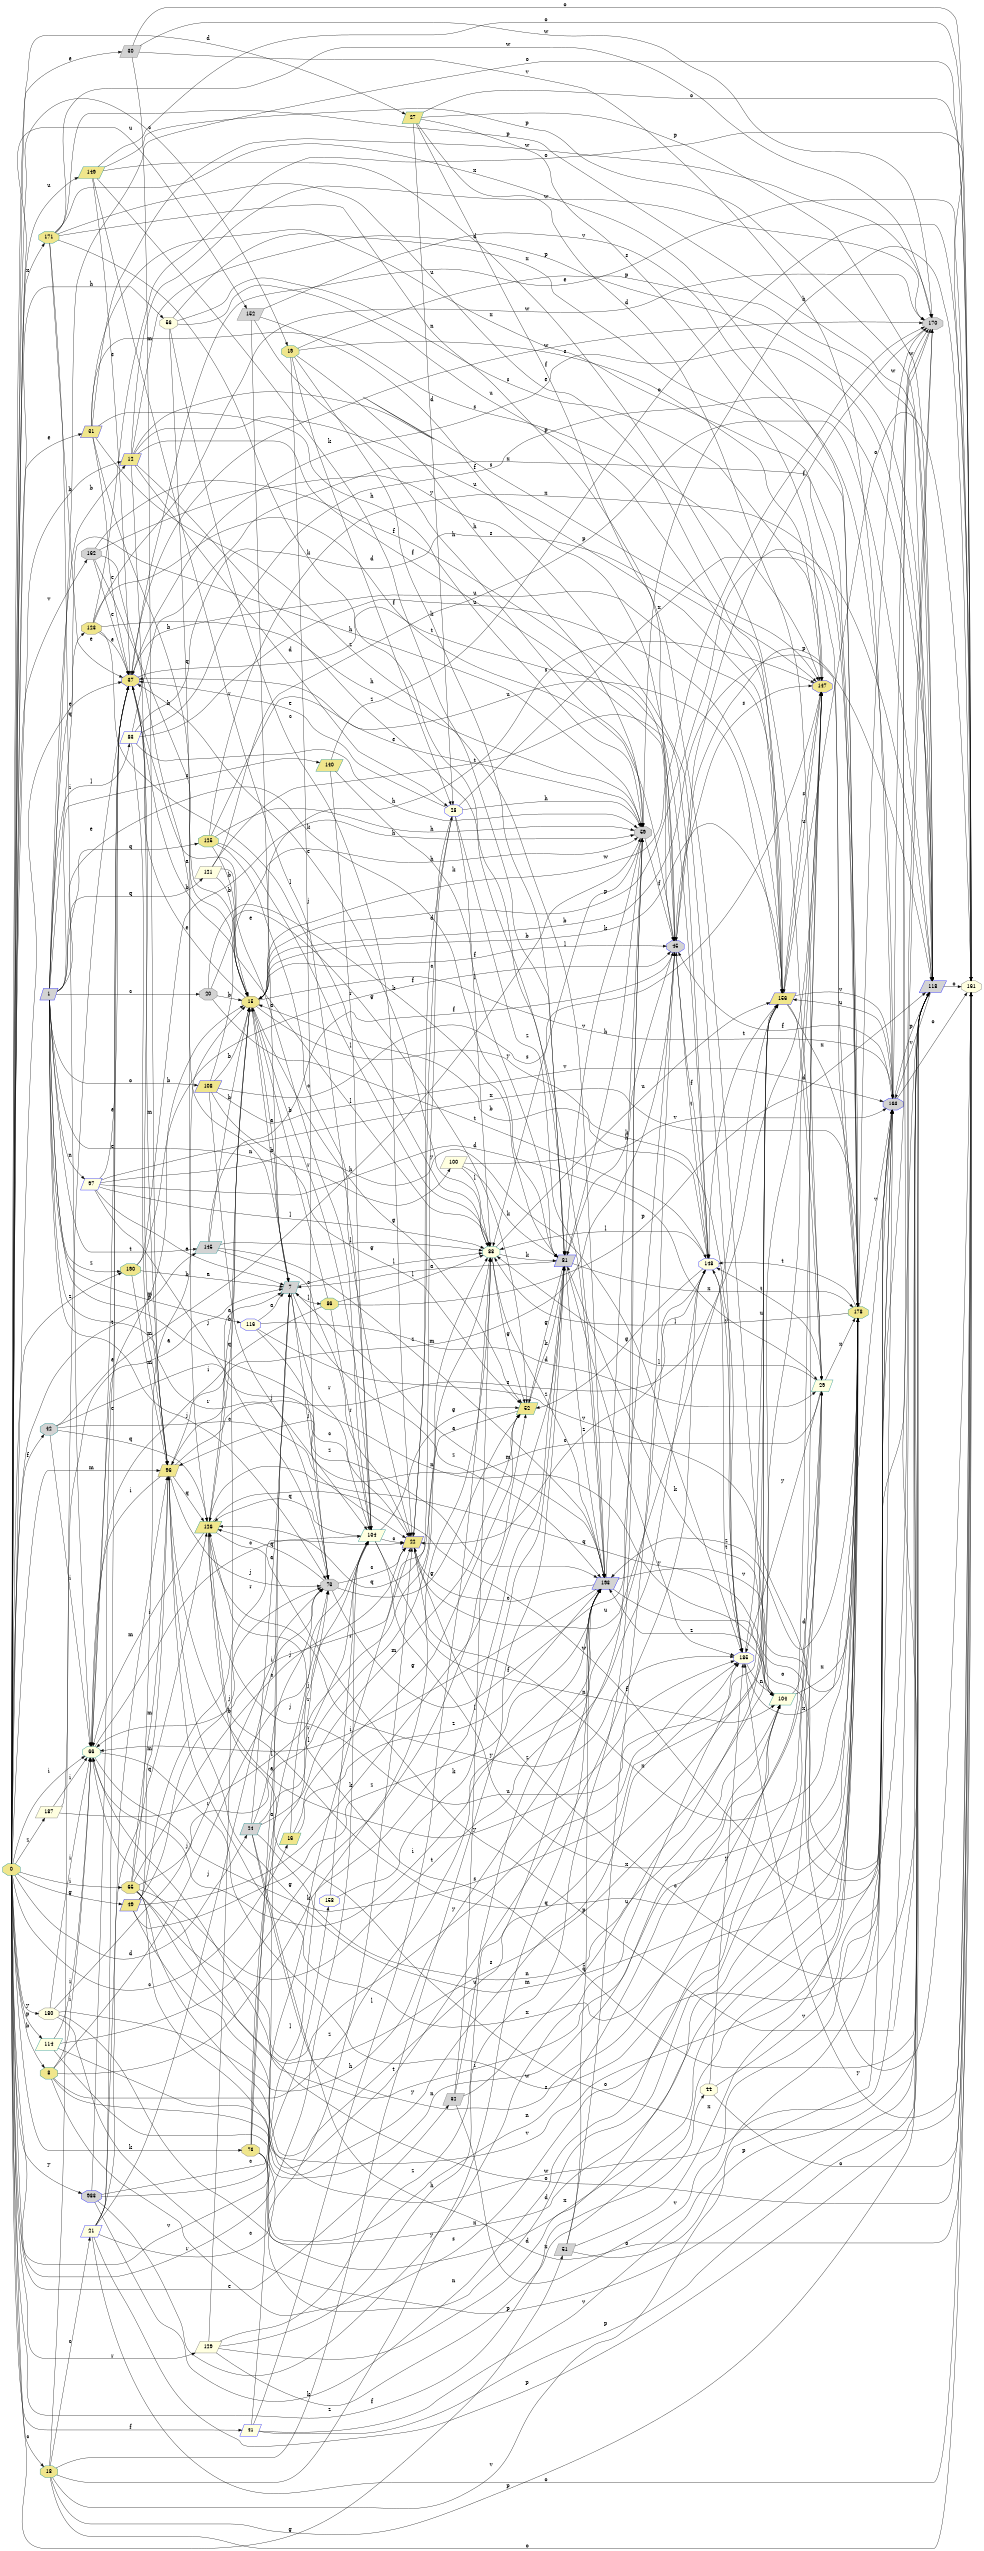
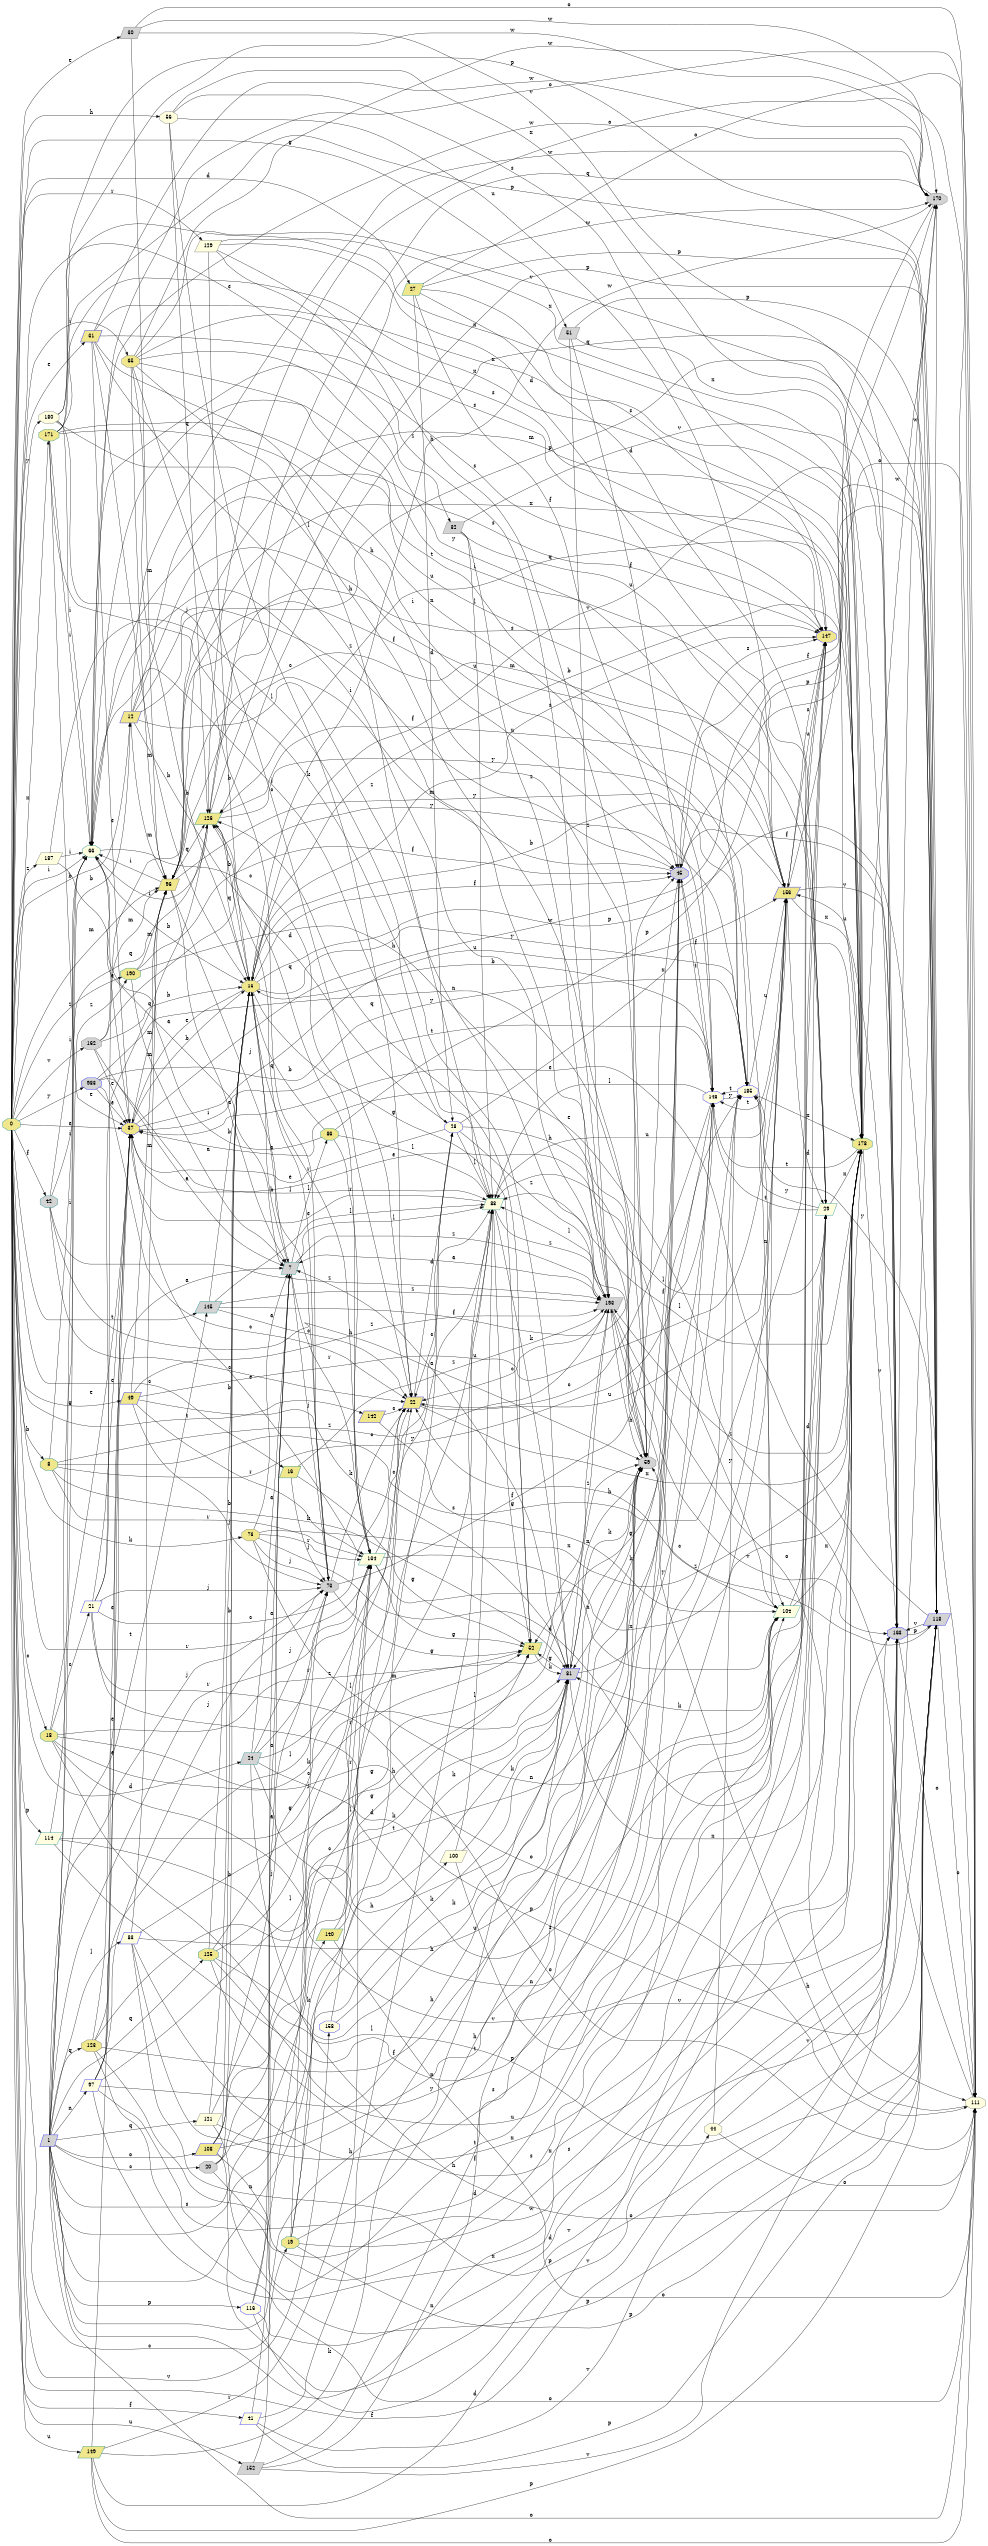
node "161": label "161" -> "111"
node "88": shape octagon -> parallelogram
node "142": added
node "193": color blue -> gray40
